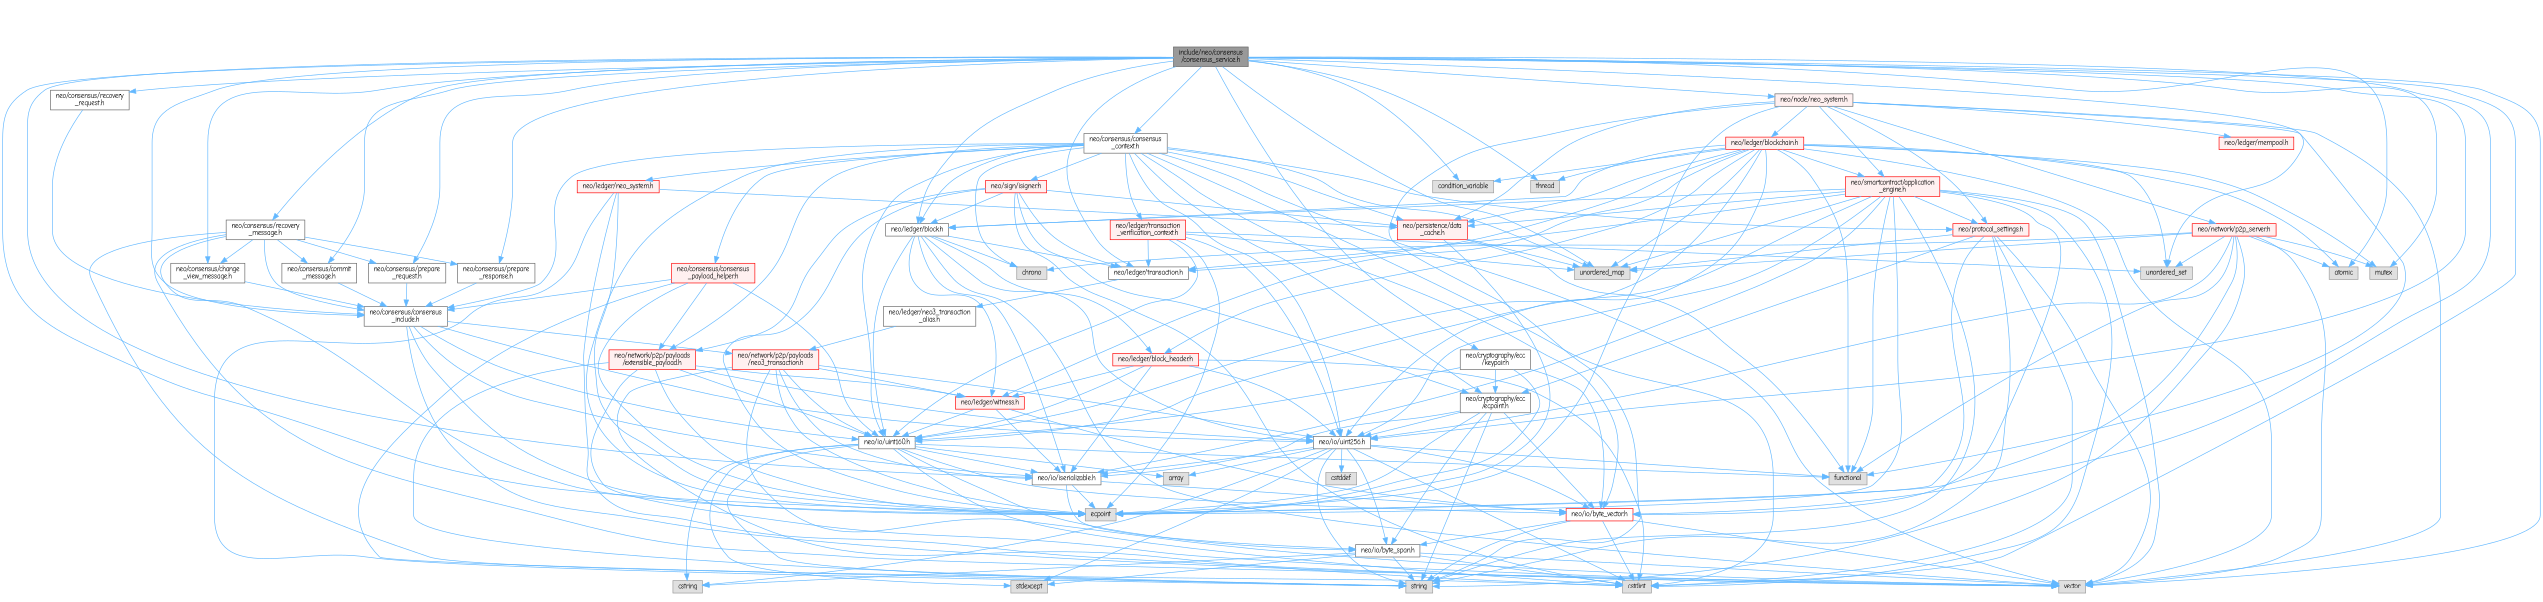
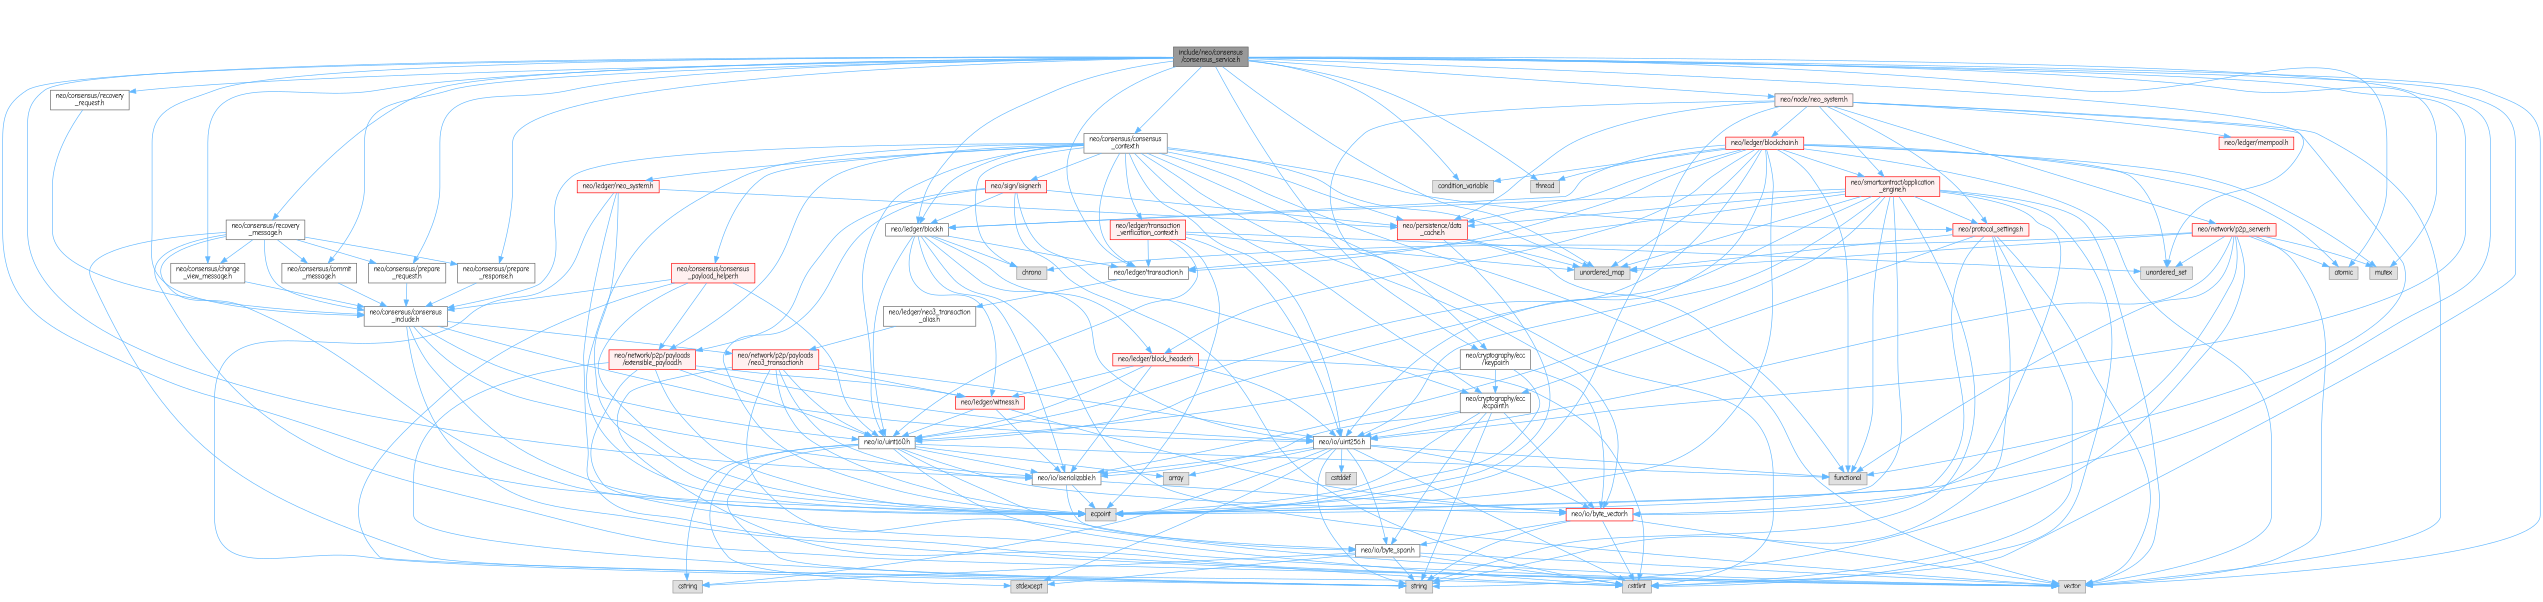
edge "neo/sign/isigner.h" -> "neo/ledger/transaction.h": now "neo/consensus/consensus _context.h" -> "neo/ledger/transaction.h"
edge "neo/ledger/blockchain.h" -> "neo/ledger/witness.h": now "neo/ledger/blockchain.h" -> "ecpoint"
edge "neo/node/neo_system.h" -> "string": now "neo/node/neo_system.h" -> "neo/cryptography/ecc /keypair.h"
